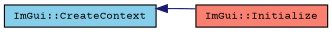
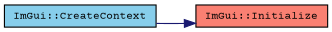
edge "ImGui::Initialize" -> "ImGui::CreateContext": reversed
